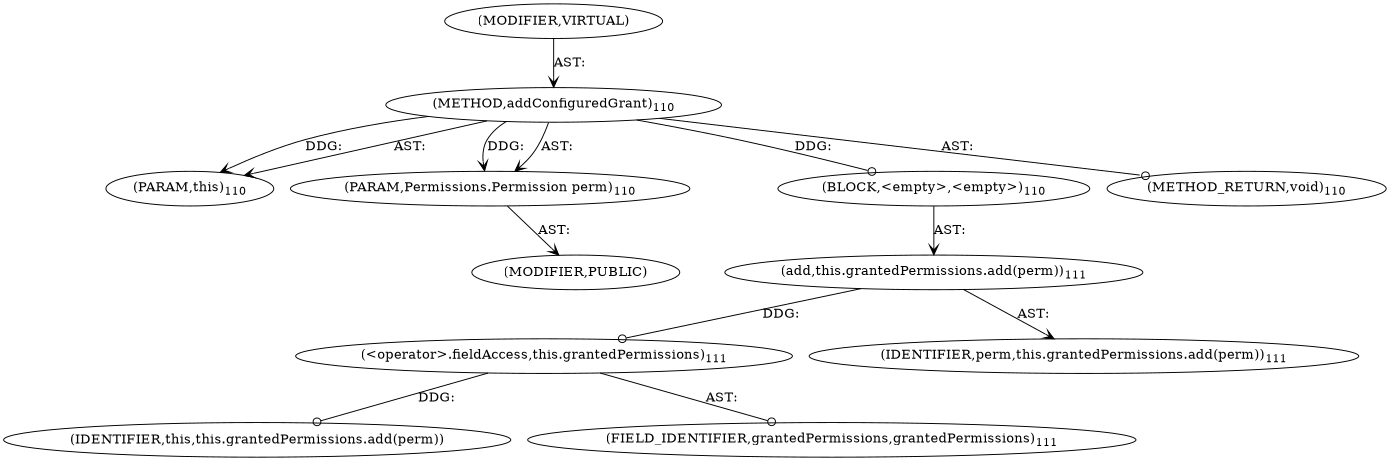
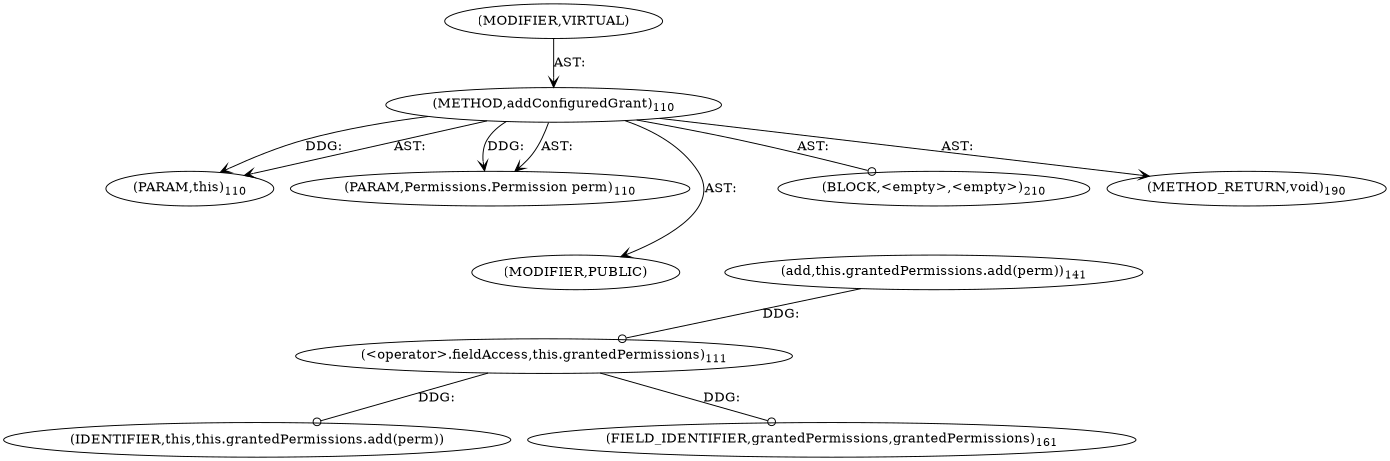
edge "(METHOD,addConfiguredGrant)" -> "(BLOCK,<empty>,<empty>)": label "DDG: " -> "AST: "
edge "(METHOD,addConfiguredGrant)" -> "(METHOD_RETURN,void)": arrowhead odot -> vee
node "(BLOCK,<empty>,<empty>)": text "110" -> "210"
node "(METHOD_RETURN,void)": text "110" -> "190"
edge "(BLOCK,<empty>,<empty>)" -> "(add,this.grantedPermissions.add(perm))": removed, label "AST:"
edge "(PARAM,Permissions.Permission perm)" -> "(MODIFIER,PUBLIC)": now "(METHOD,addConfiguredGrant)" -> "(MODIFIER,PUBLIC)"
node "(add,this.grantedPermissions.add(perm))": text "111" -> "141"
node "(IDENTIFIER,perm,this.grantedPermissions.add(perm))": removed
edge "(<operator>.fieldAccess,this.grantedPermissions)" -> "(FIELD_IDENTIFIER,grantedPermissions,grantedPermissions)": label "AST: " -> "DDG: "
node "(FIELD_IDENTIFIER,grantedPermissions,grantedPermissions)": text "111" -> "161"
